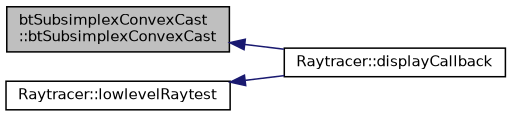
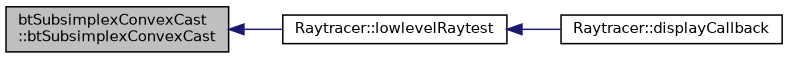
edge "Raytracer::displayCallback" -> "btSubsimplexConvexCast ::btSubsimplexConvexCast": now "Raytracer::lowlevelRaytest" -> "btSubsimplexConvexCast ::btSubsimplexConvexCast"
